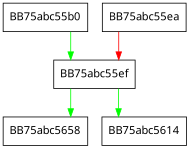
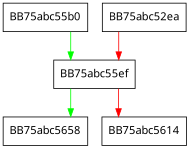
node "BB75abc55ea": label "BB75abc55ea" -> "BB75abc52ea"
edge "BB75abc55ef" -> "BB75abc5614": color green -> red
